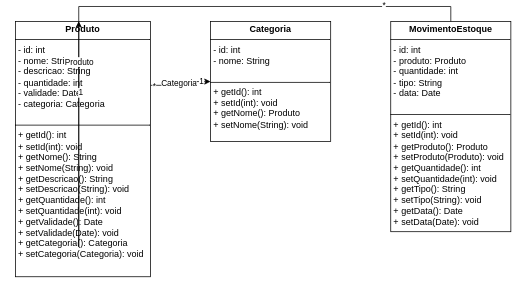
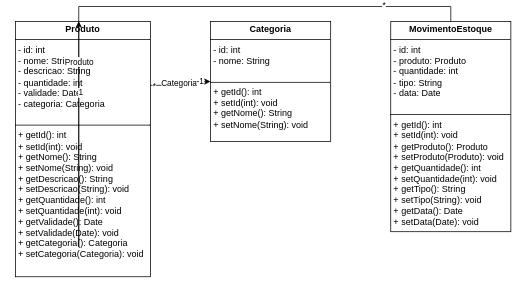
node "Categoria - id: int - nome: String + getId(): int + setId(int): void + getNome(): Produto + setNome(String): void": label "Categoria - id: int - nome: String + getId(): int + setId(int): void + getNome(): Produto + setNome(String): void" -> "Categoria - id: int - nome: String + getId(): int + setId(int): void + getNome(): String + setNome(String): void"
